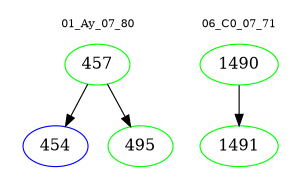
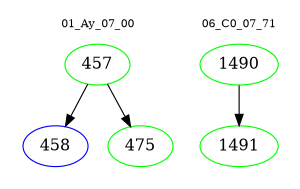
cluster "01_Ay_07_80": label "01_Ay_07_80" -> "01_Ay_07_00"
node "454": label "454" -> "458"
node "495": label "495" -> "475"
